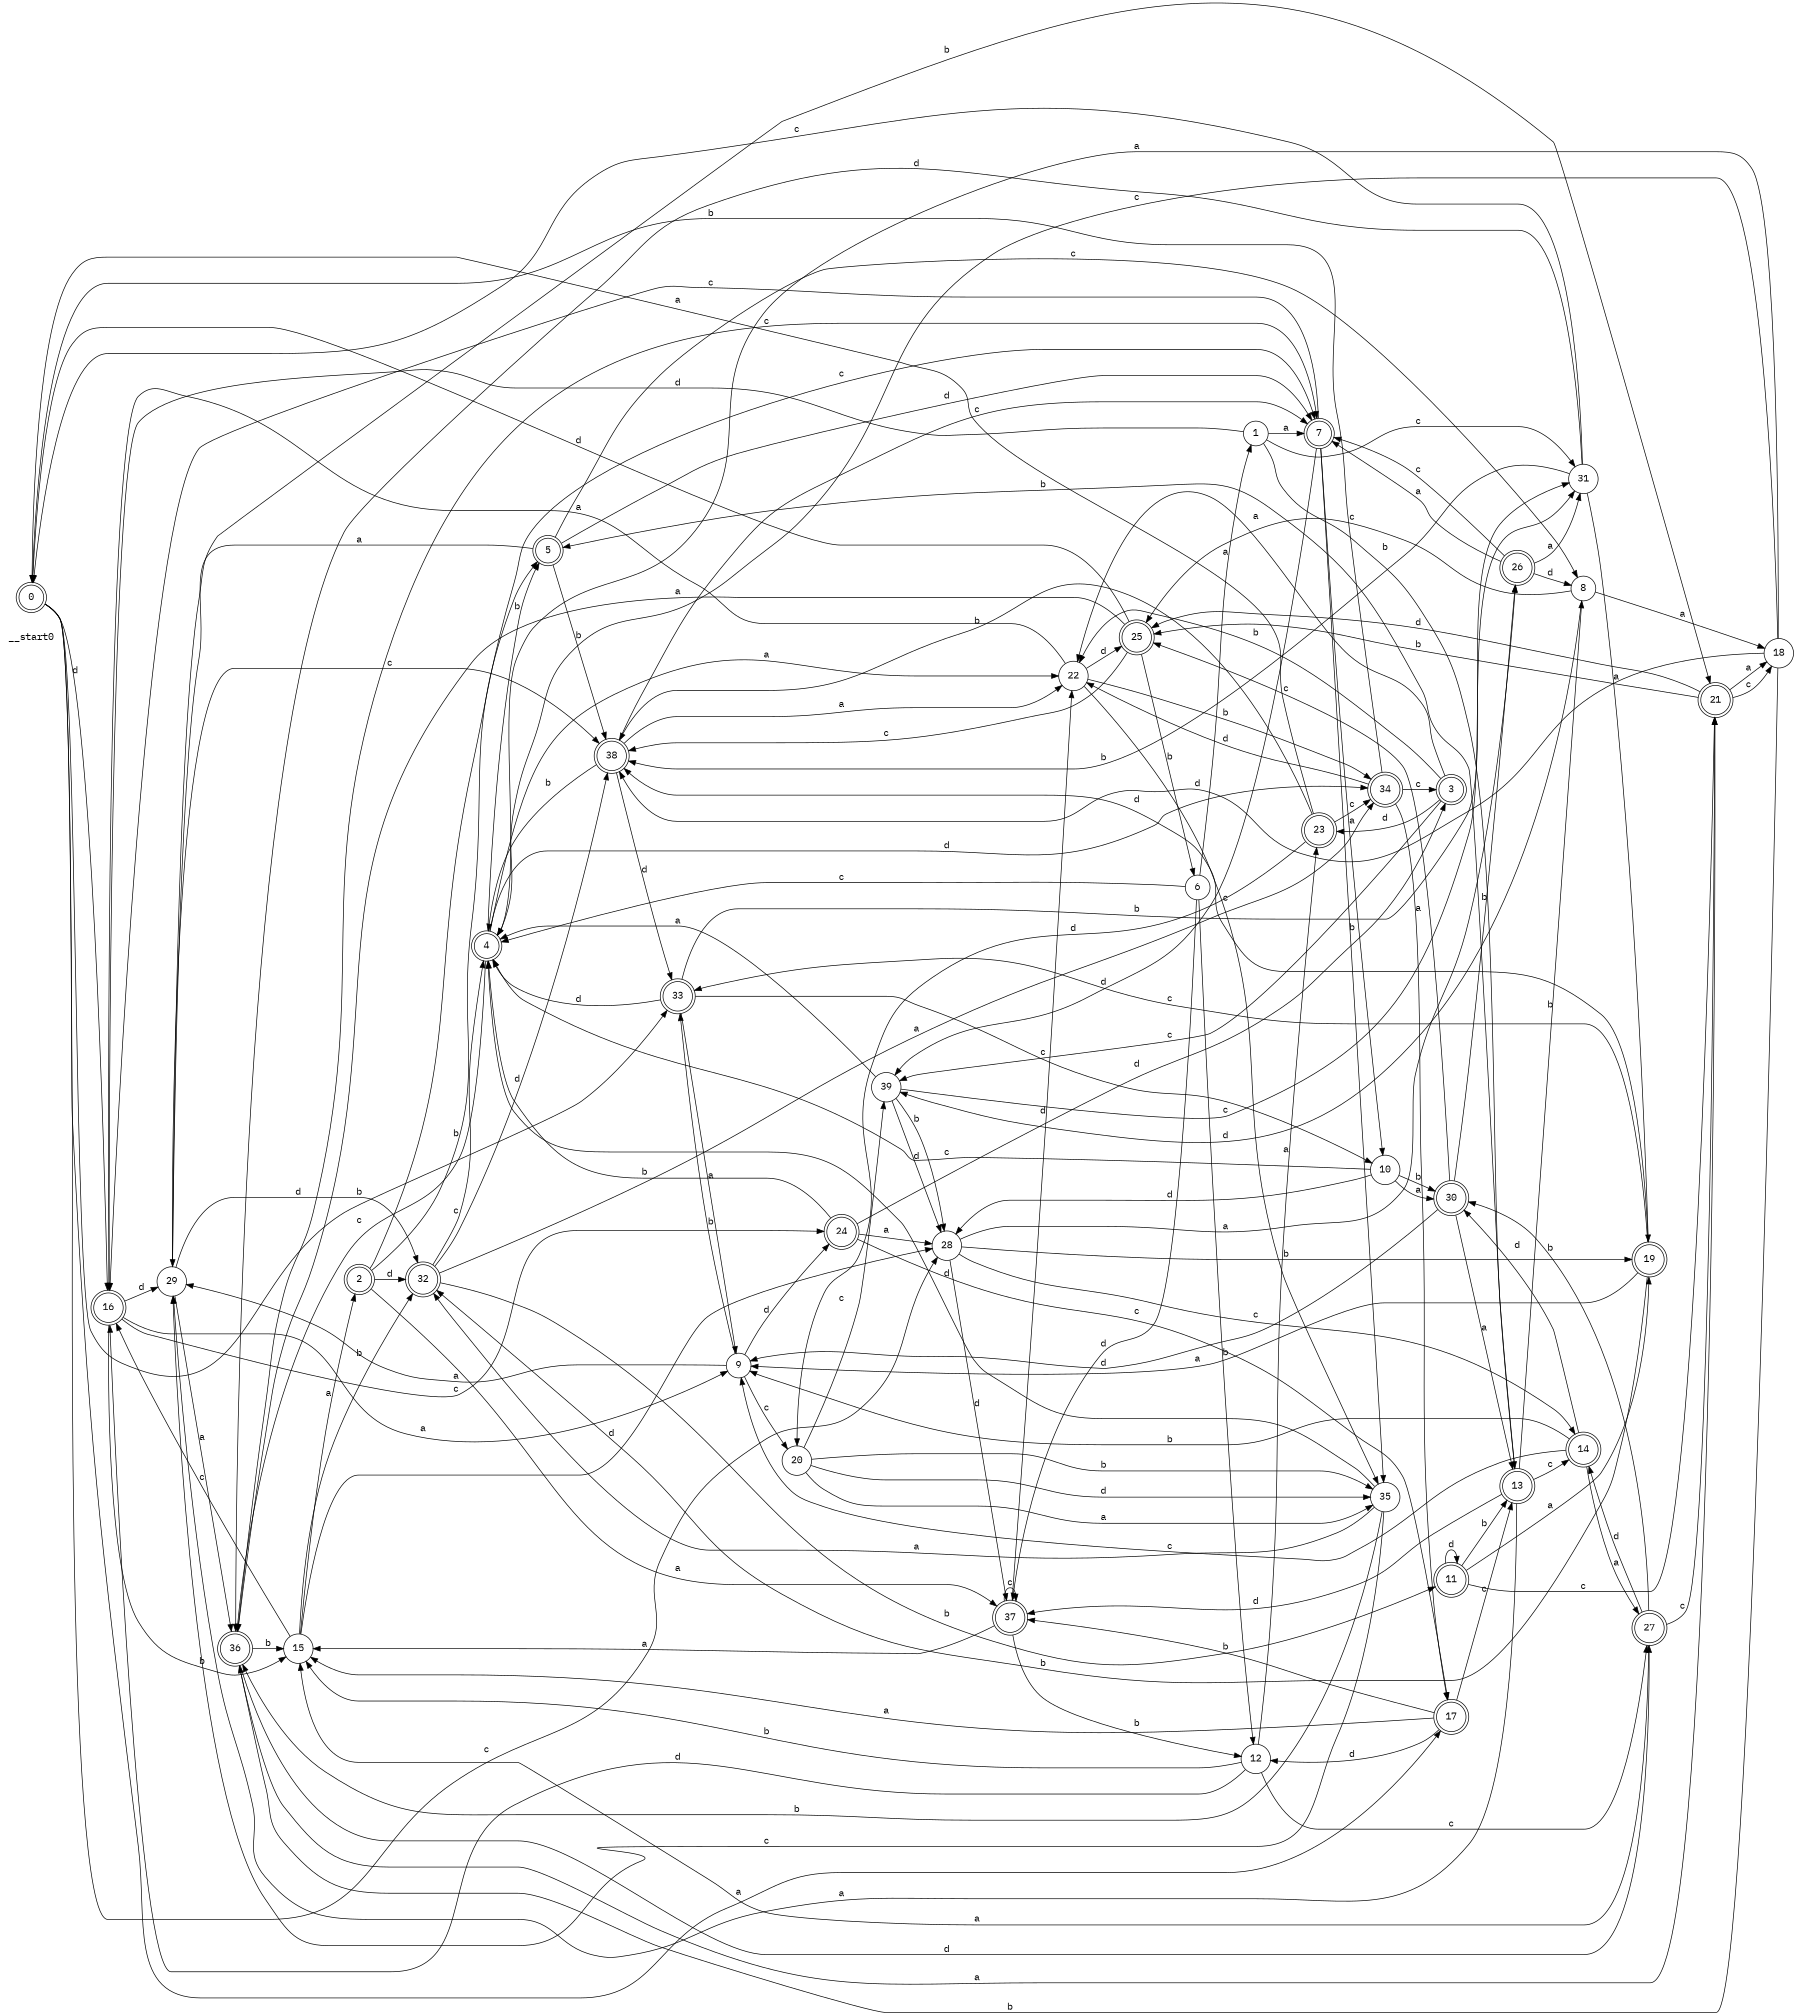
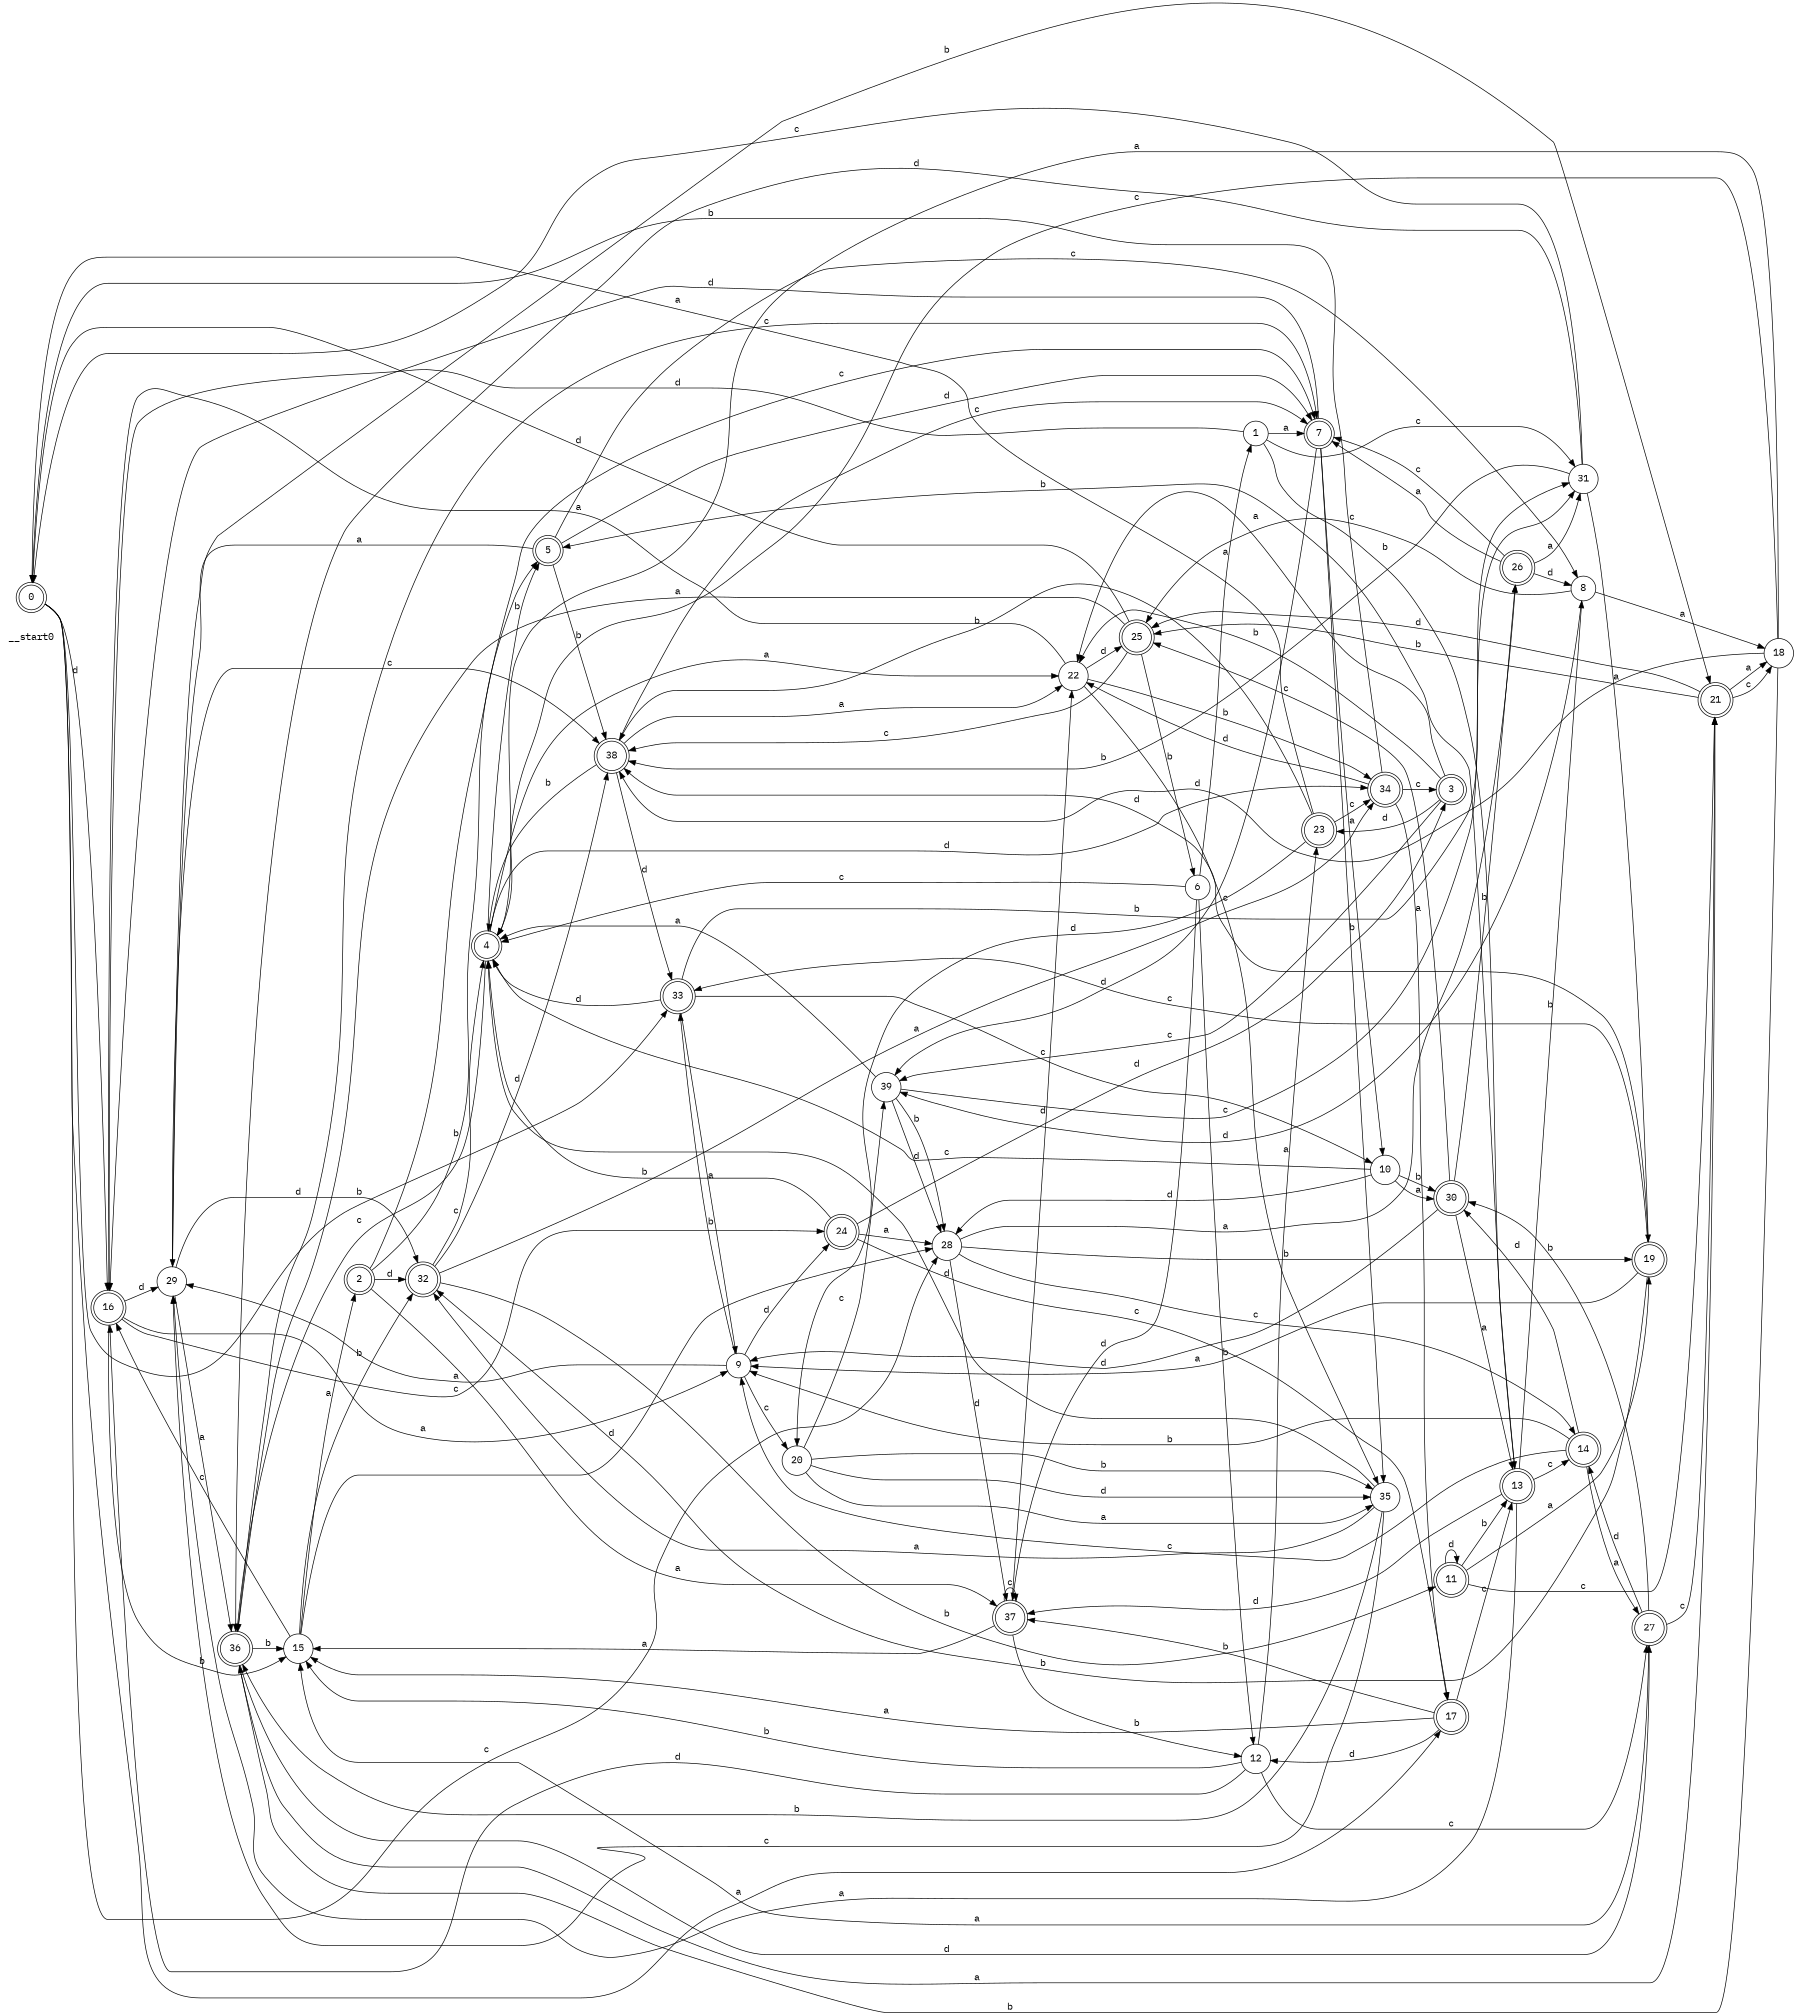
edge "7" -> "16": label "c" -> "d"
